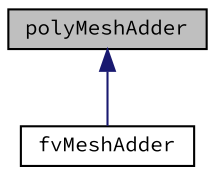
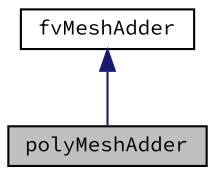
edge "fvMeshAdder" -> "polyMeshAdder": reversed
